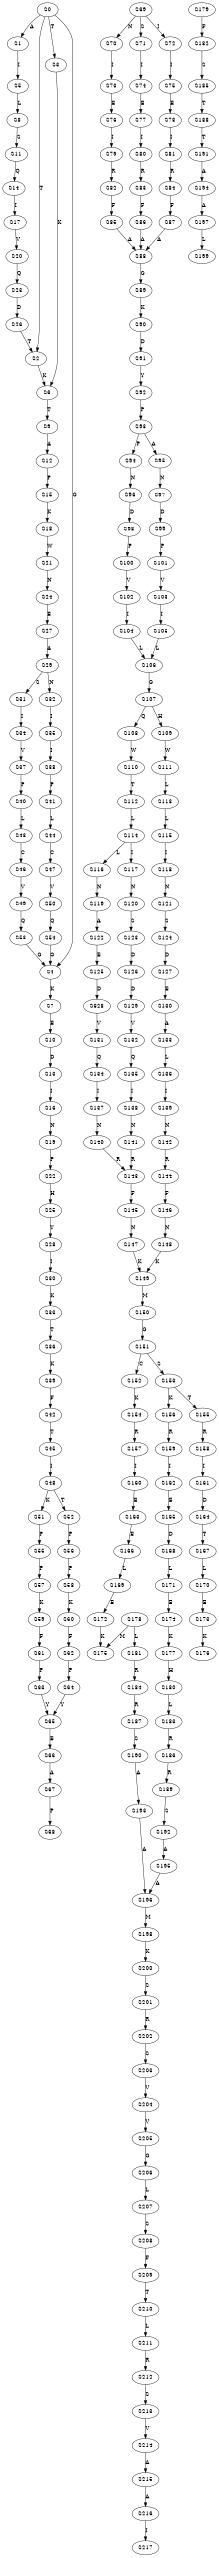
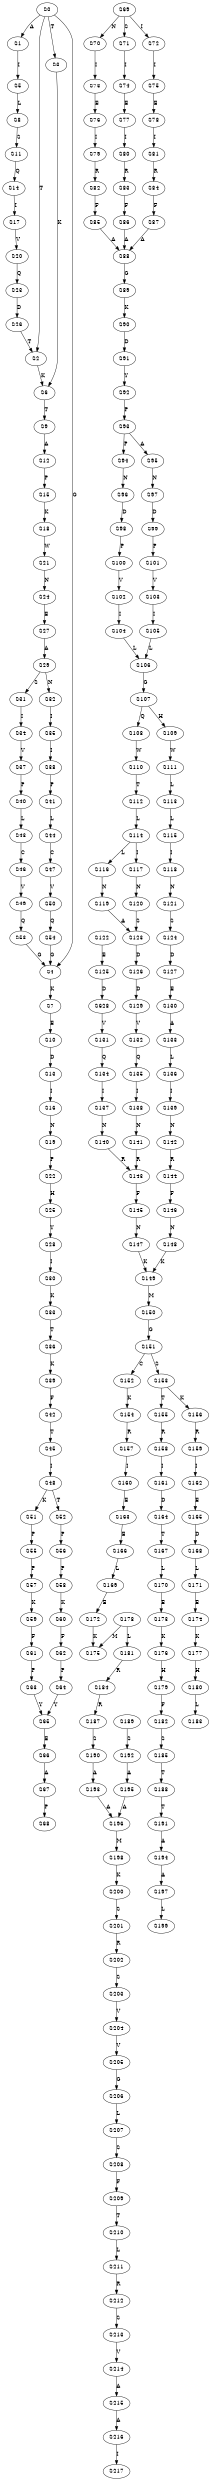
edge "S119" -> "S122": now "S119" -> "S123"
edge "S176" -> "S179": added, label "H"
node "S186": removed
